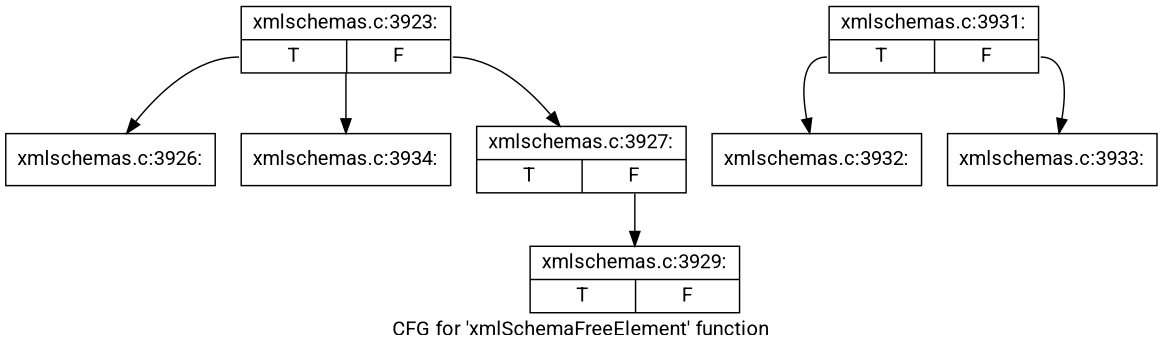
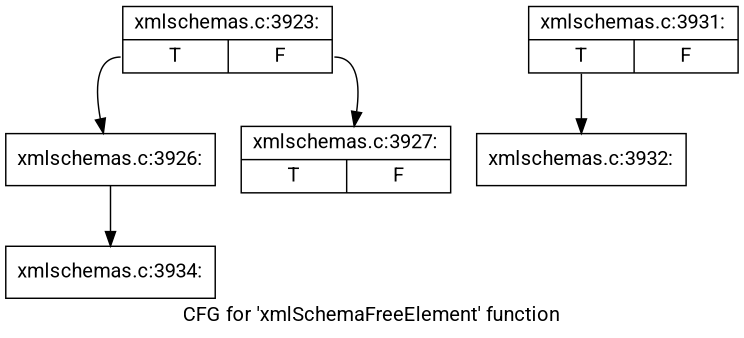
edge "xmlschemas.c:3923:" -> "xmlschemas.c:3934:": now "xmlschemas.c:3926:" -> "xmlschemas.c:3934:"
node "xmlschemas.c:3933:": removed
node "xmlschemas.c:3929:": removed
